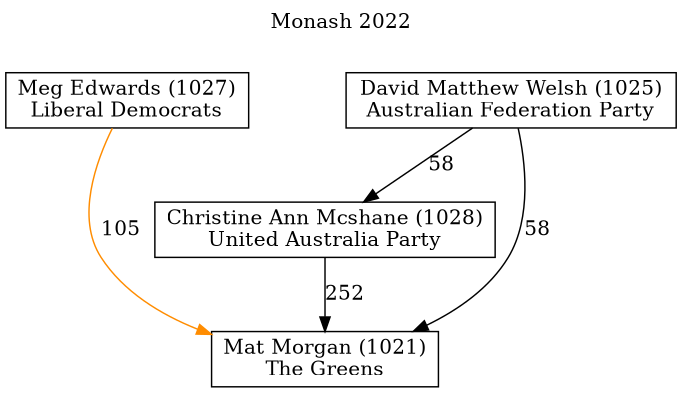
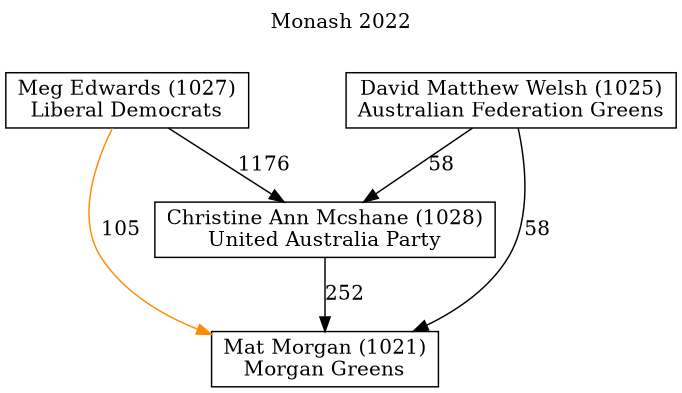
node "David Matthew Welsh (1025) Australian Federation Party": label "David Matthew Welsh (1025) Australian Federation Party" -> "David Matthew Welsh (1025) Australian Federation Greens"
edge "Meg Edwards (1027) Liberal Democrats" -> "Christine Ann Mcshane (1028) United Australia Party": added, label "1176"
node "Mat Morgan (1021) The Greens": label "Mat Morgan (1021) The Greens" -> "Mat Morgan (1021) Morgan Greens"
